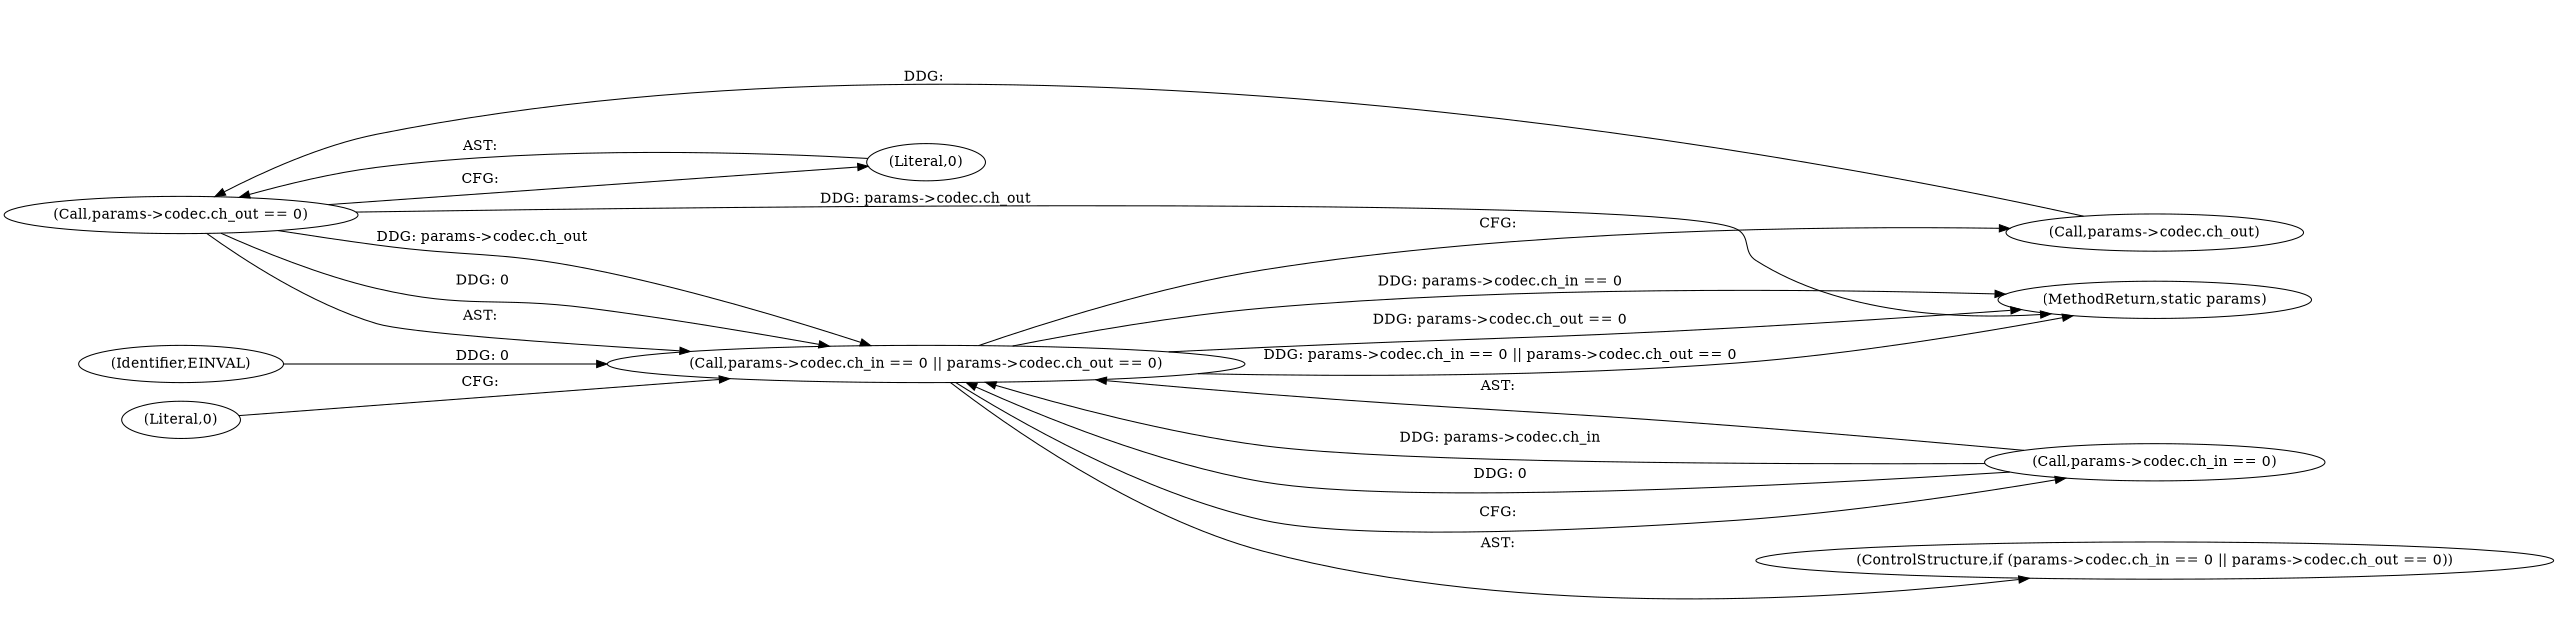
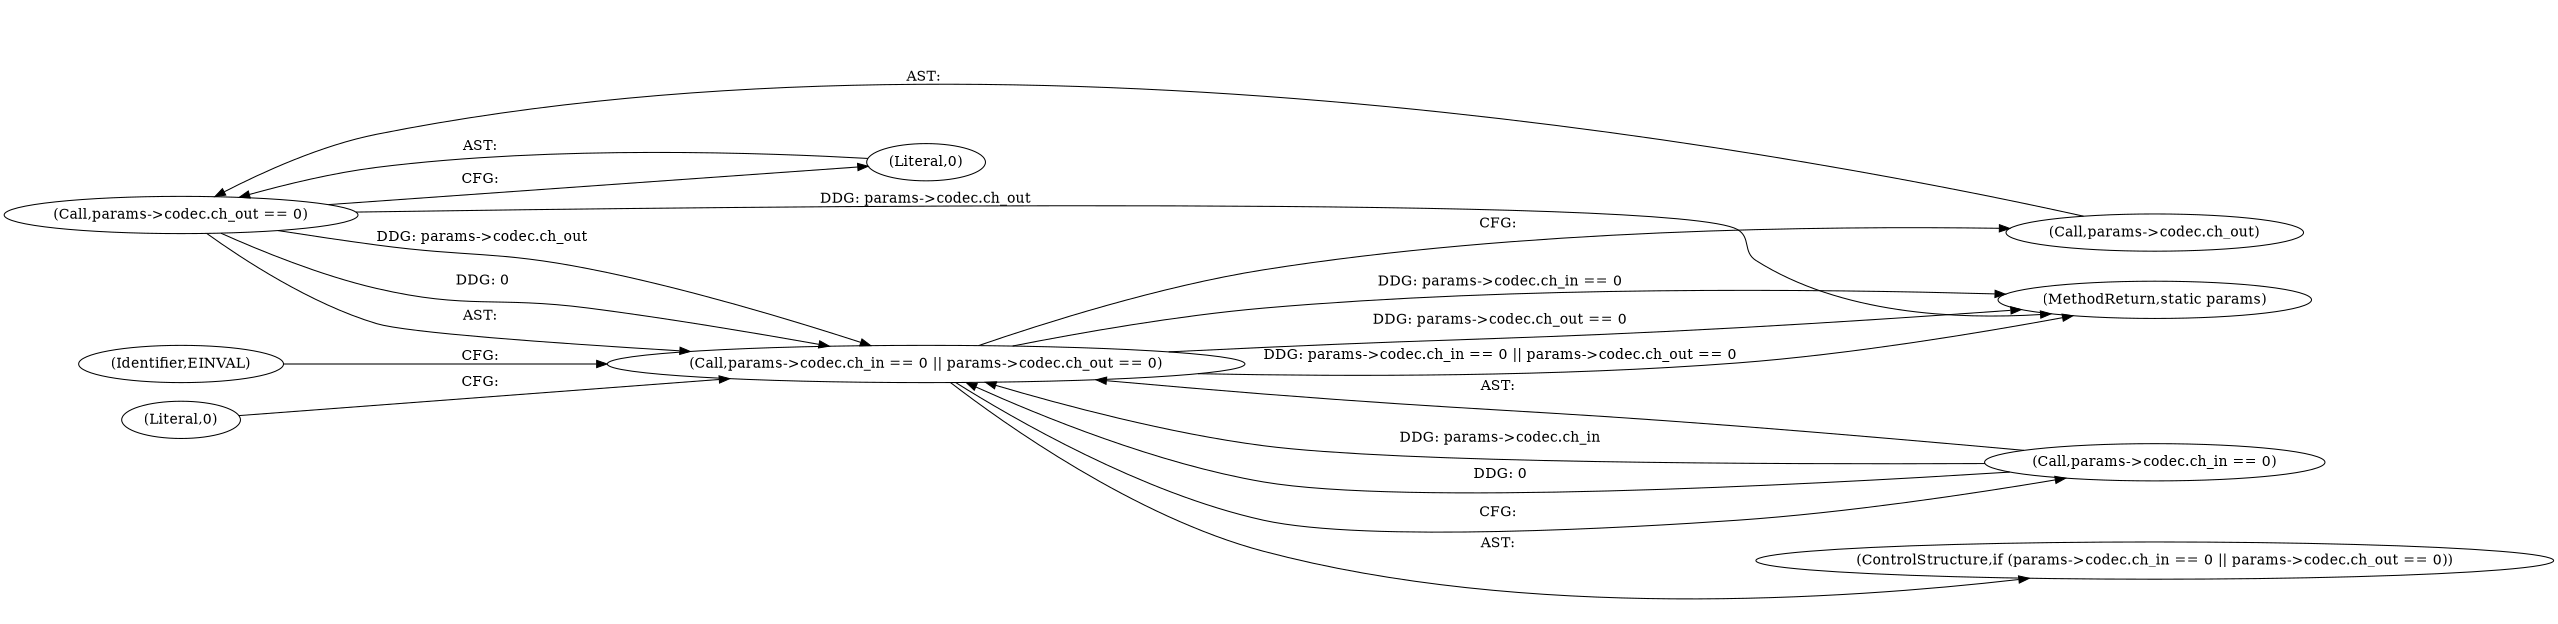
edge "(Call,params->codec.ch_out)" -> "(Call,params->codec.ch_out == 0)": label "DDG: " -> "AST: "
edge "(Identifier,EINVAL)" -> "(Call,params->codec.ch_in == 0 || params->codec.ch_out == 0)": label "DDG: 0" -> "CFG: "
